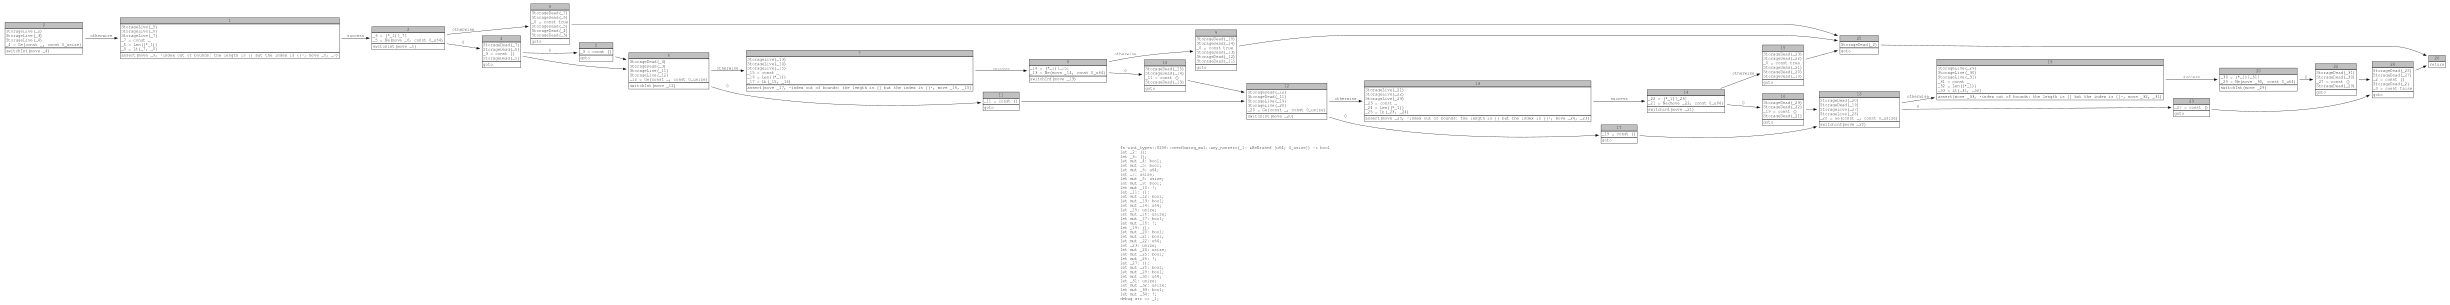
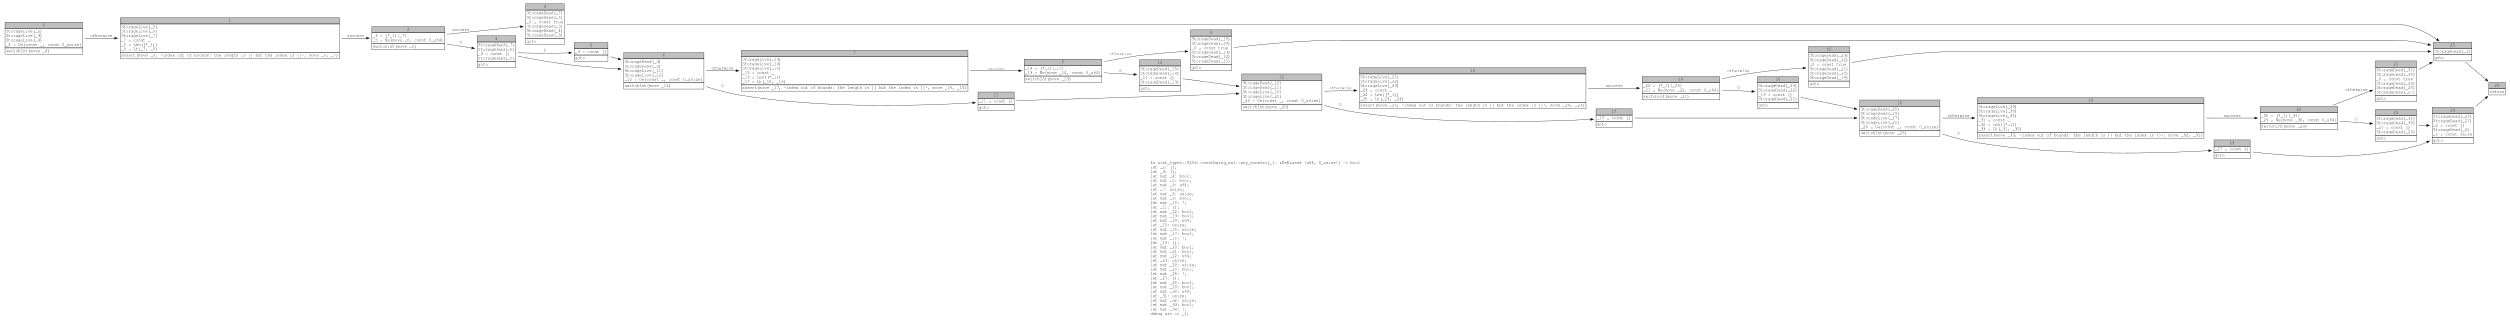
edge "2" -> "3": label "otherwise" -> "success"
node "21": added
